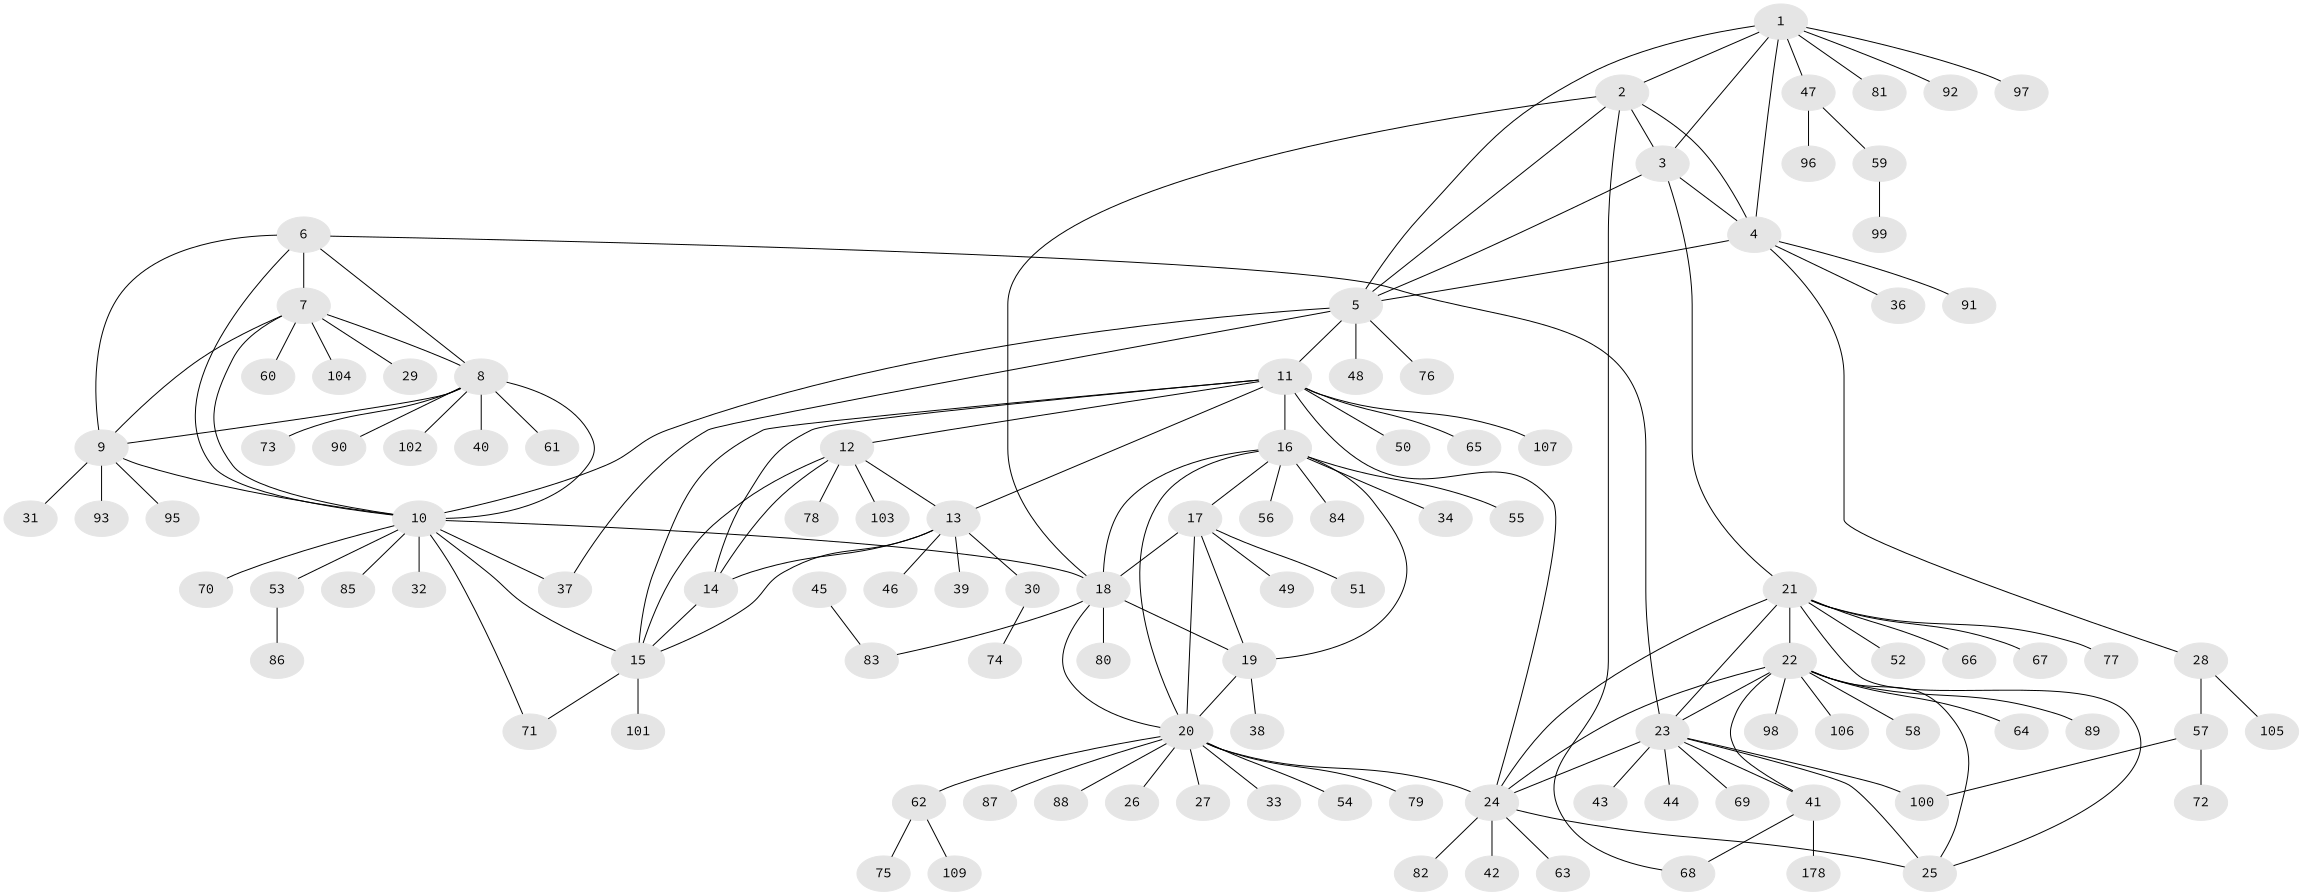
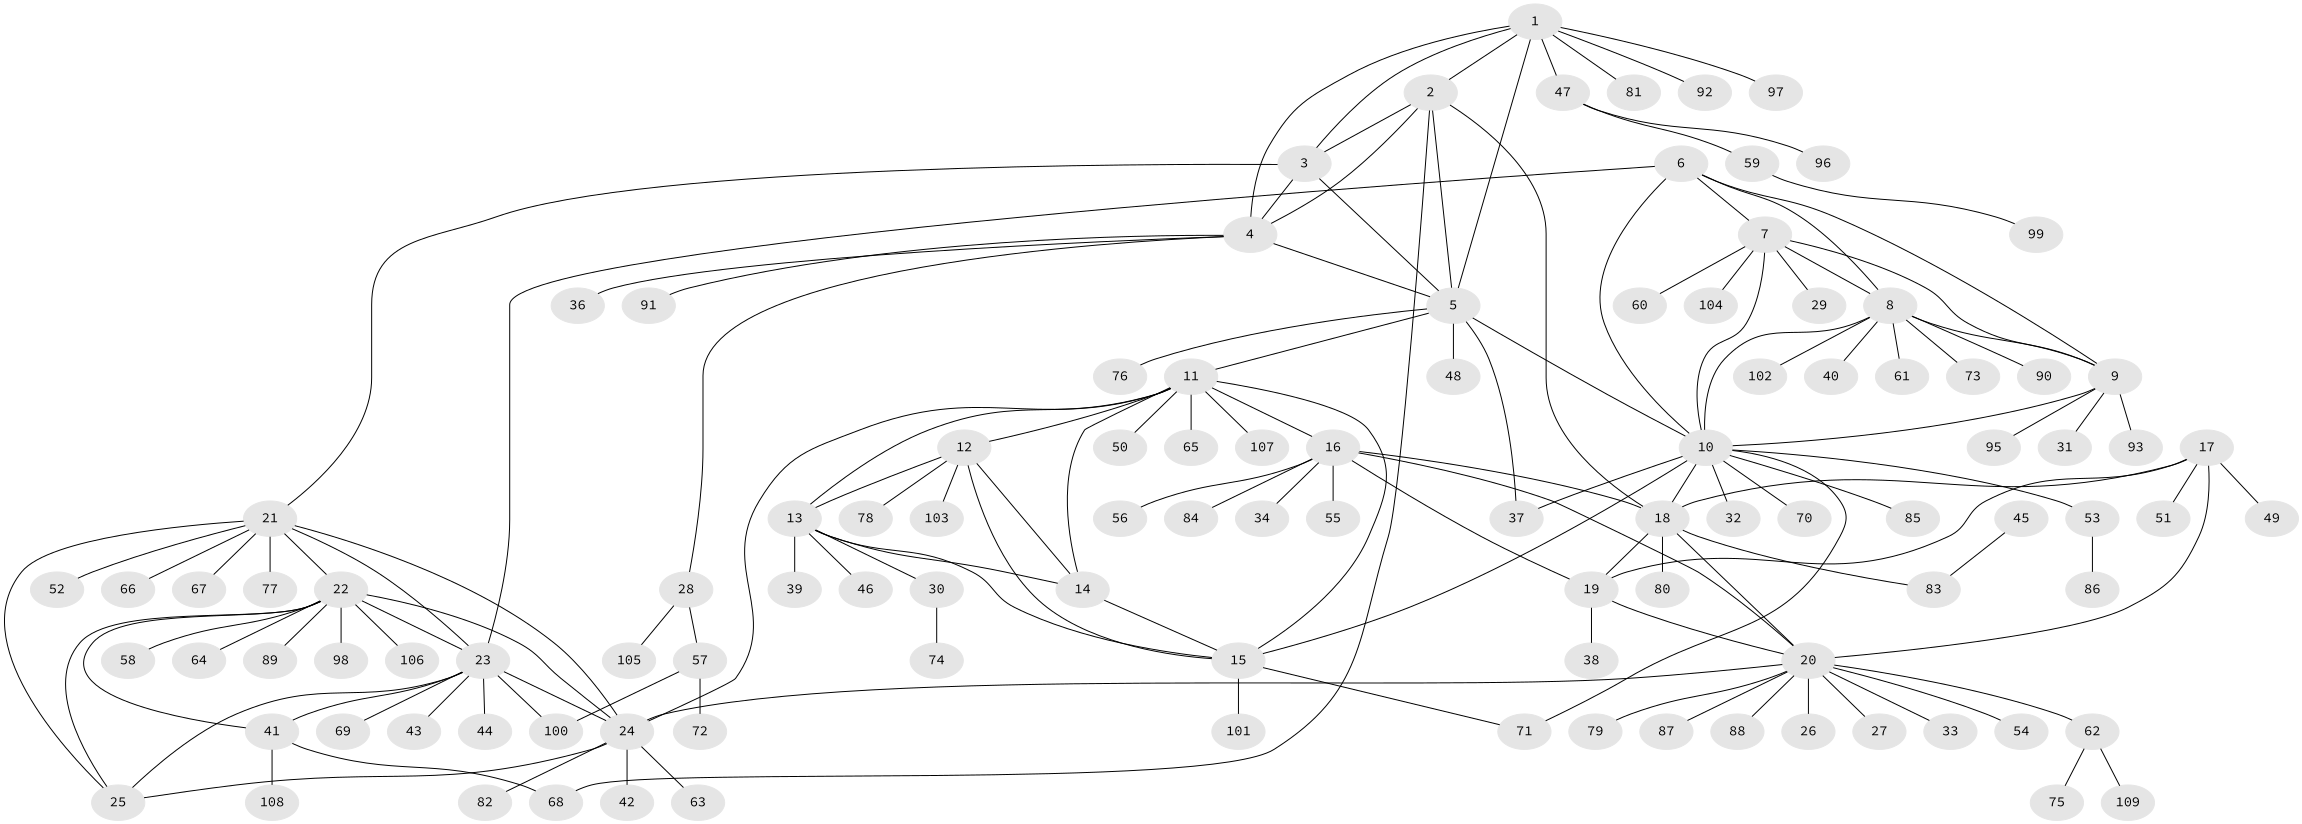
edge "16" -- "17": removed
node "178": label "178" -> "108"
